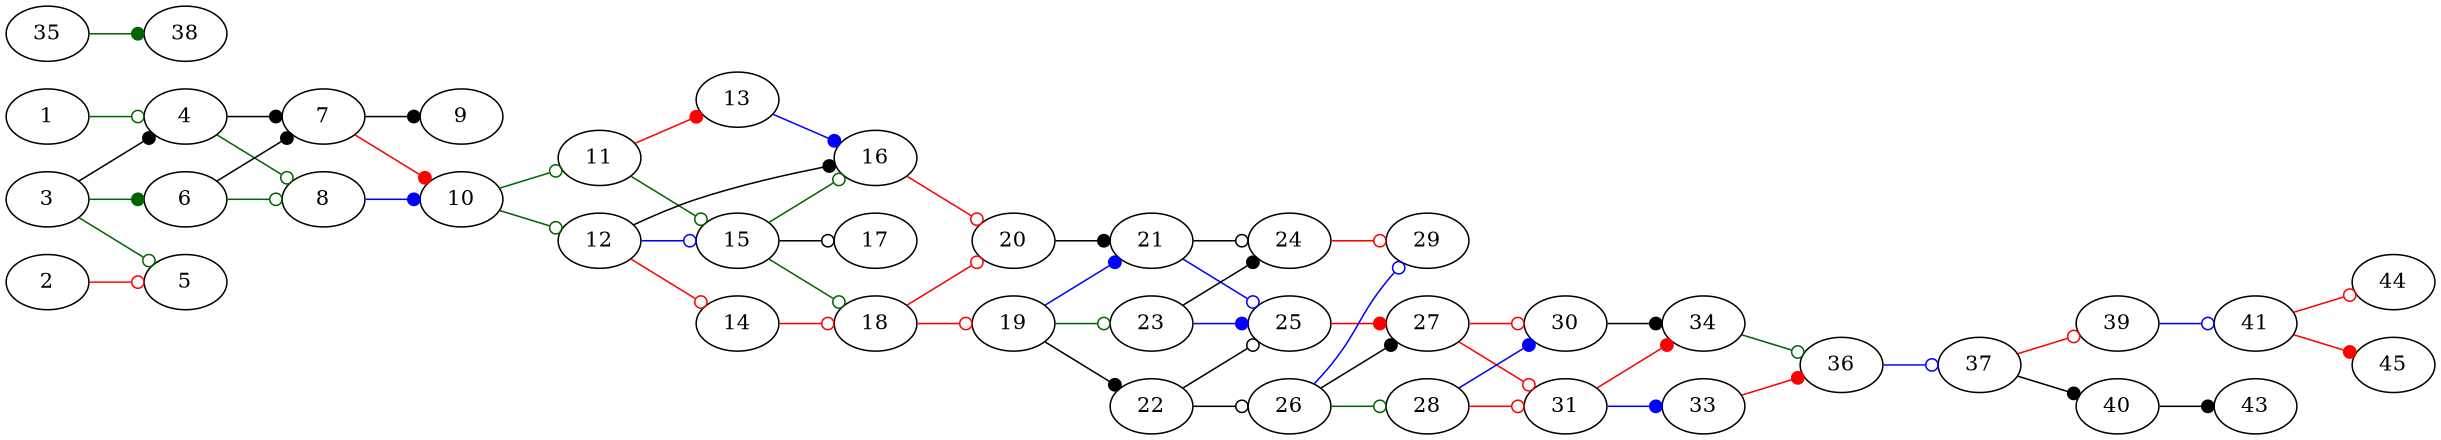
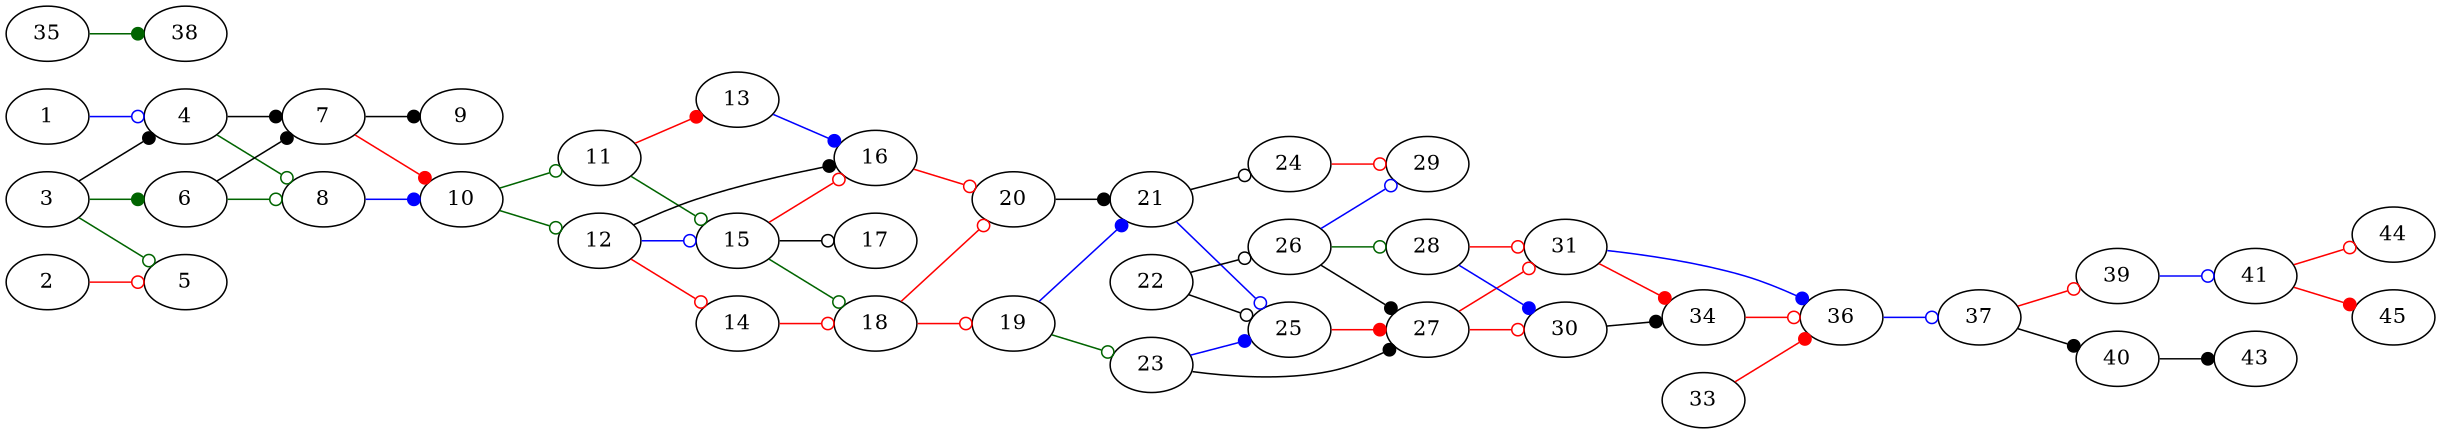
edge "1" -> "4": color darkgreen -> blue
edge "15" -> "16": color darkgreen -> red
edge "23" -> "24": now "23" -> "27"
edge "34" -> "36": color darkgreen -> red
edge "19" -> "22": removed
edge "31" -> "33": now "31" -> "36"
